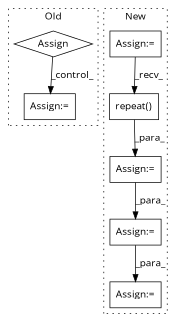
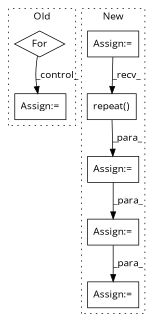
node "Assign": label "Assign" -> "For"
